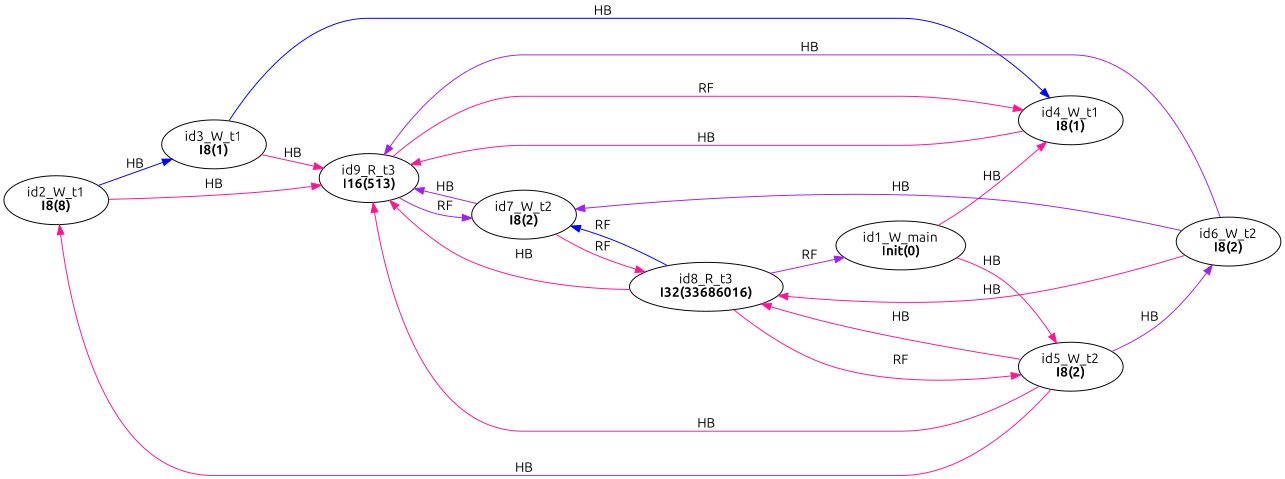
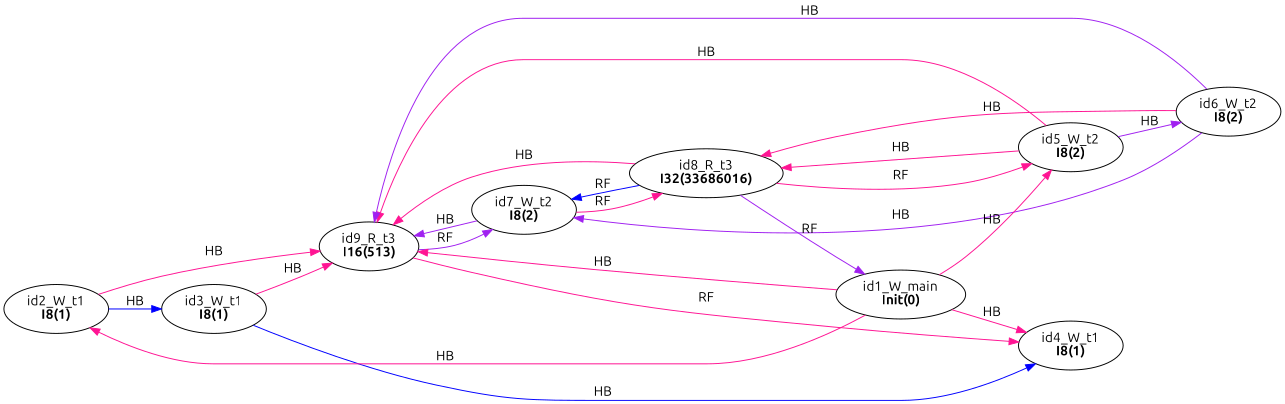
edge "id4_W_t1" -> "id9_R_t3": now "id1_W_main" -> "id9_R_t3"
node "id2_W_t1": text "I8(8)" -> "I8(1)"
edge "id5_W_t2" -> "id2_W_t1": now "id1_W_main" -> "id2_W_t1"
